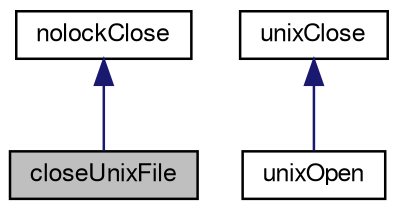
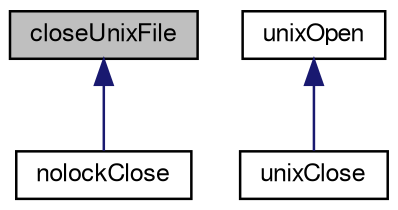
edge "closeUnixFile" -> "nolockClose": reversed
edge "unixOpen" -> "unixClose": reversed
